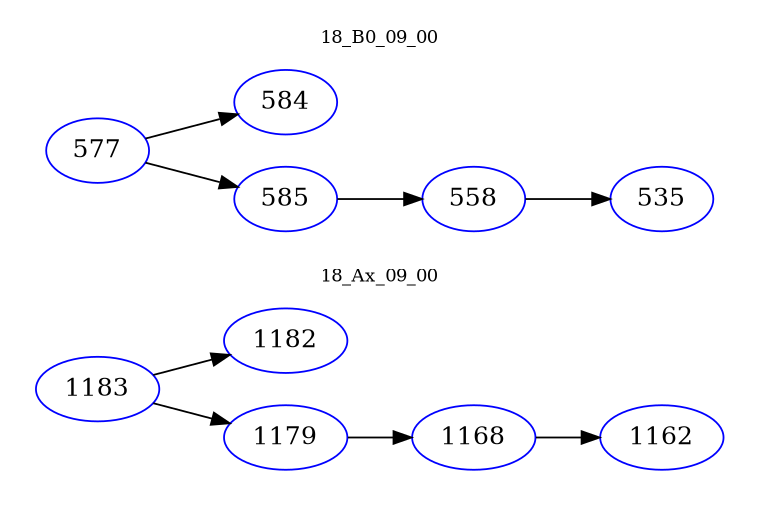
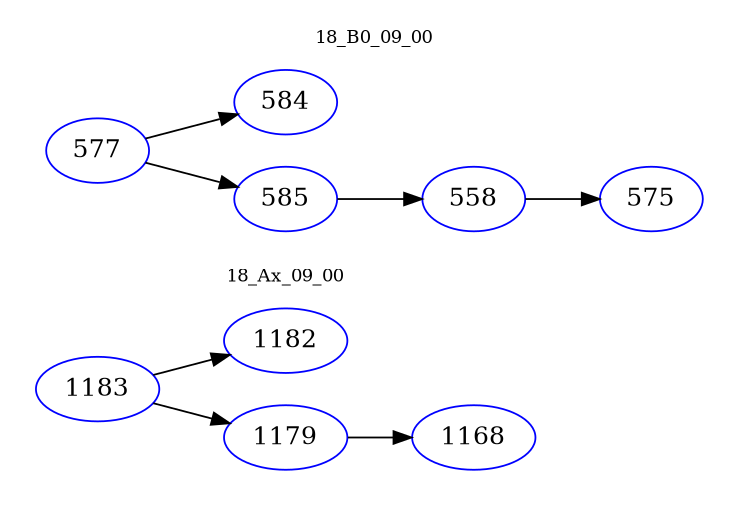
node "535": label "535" -> "575"
node "1162": removed
